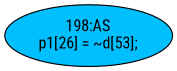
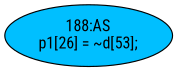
node "198:AS p1[26] = ~d[53];": label "198:AS p1[26] = ~d[53];" -> "188:AS p1[26] = ~d[53];"
